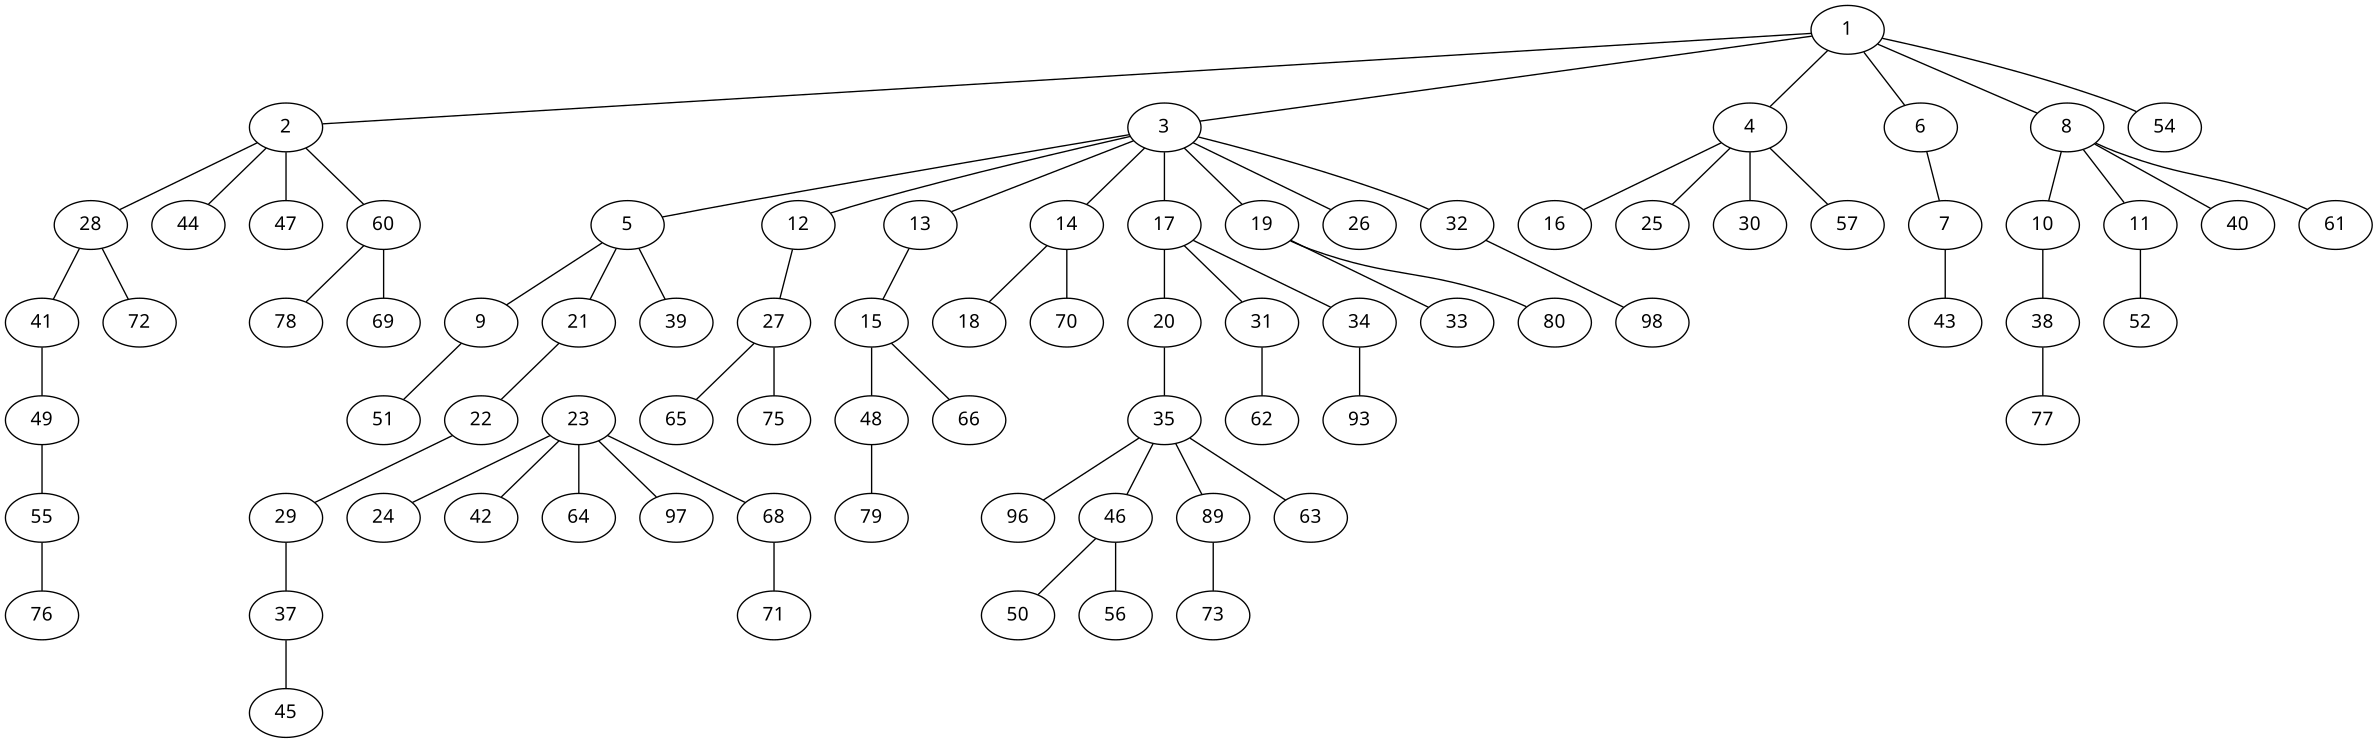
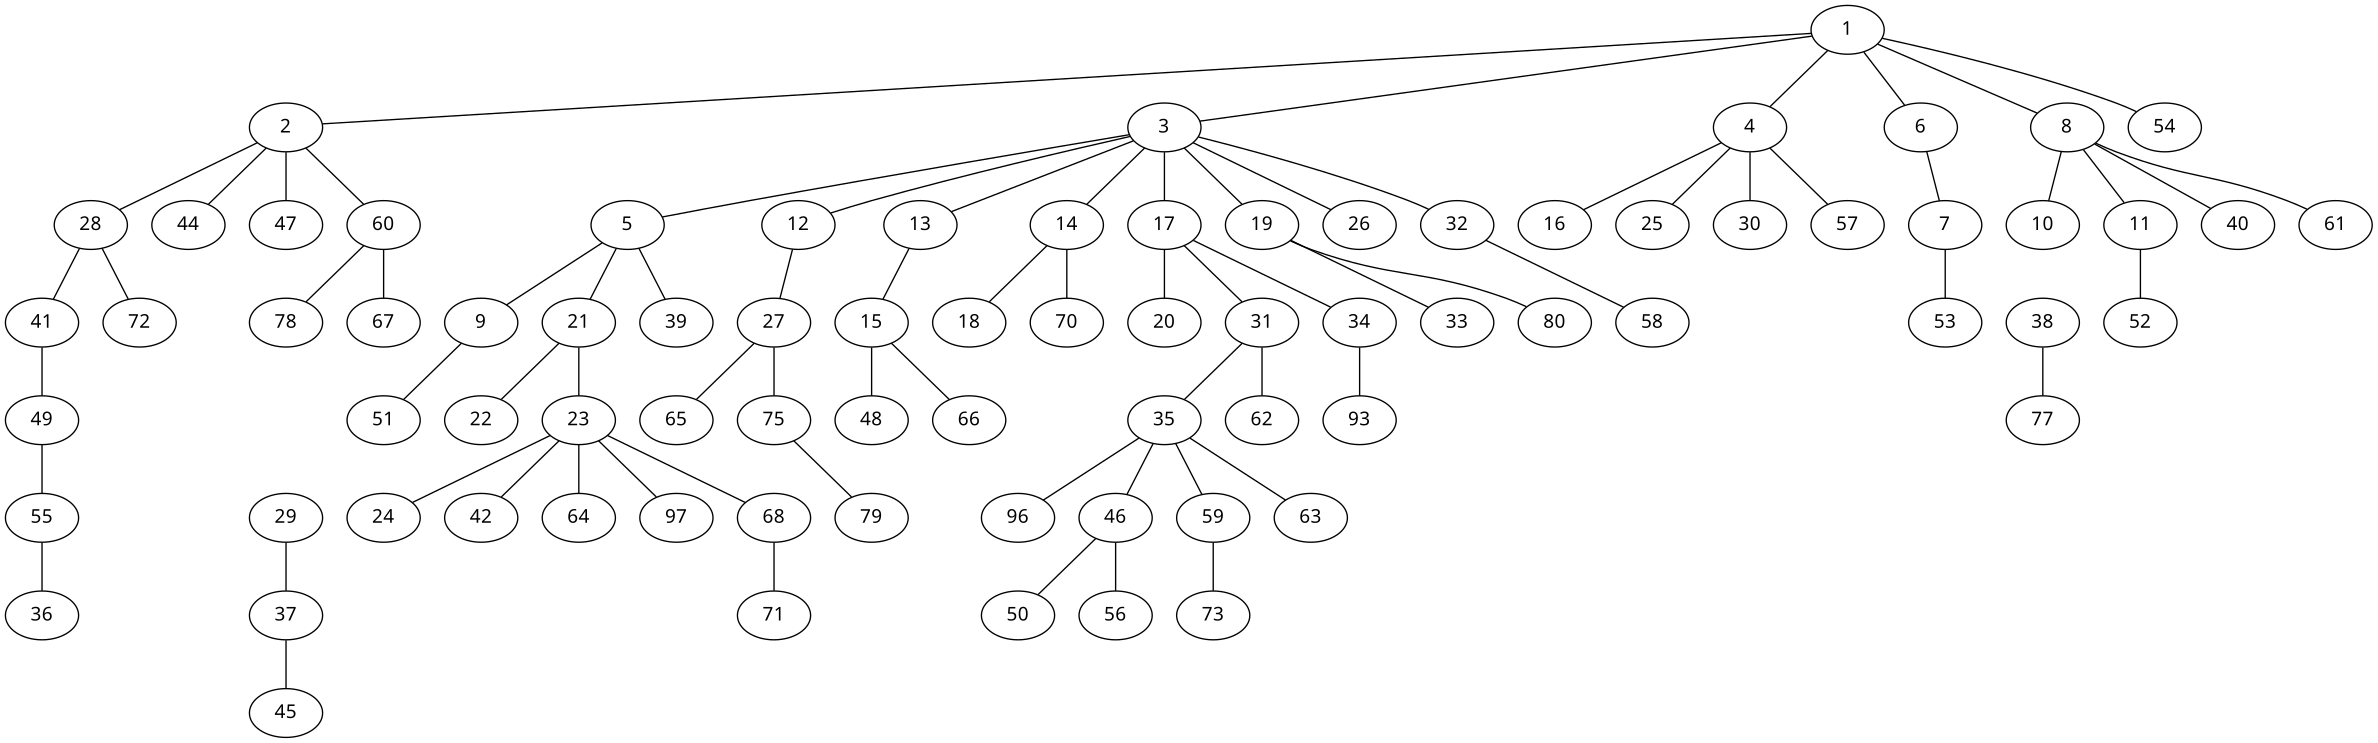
edge "10" -- "38": removed
node "69": label "69" -> "67"
node "98": label "98" -> "58"
node "43": label "43" -> "53"
edge "21" -- "23": added
edge "20" -- "35": now "31" -- "35"
edge "22" -- "29": removed
edge "48" -- "79": now "75" -- "79"
node "89": label "89" -> "59"
node "76": label "76" -> "36"
